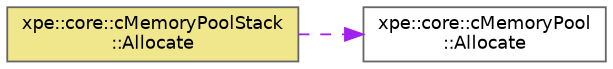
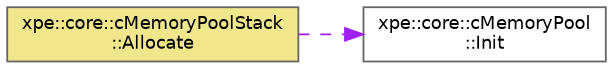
node "xpe::core::cMemoryPool ::Allocate": label "xpe::core::cMemoryPool ::Allocate" -> "xpe::core::cMemoryPool ::Init"
